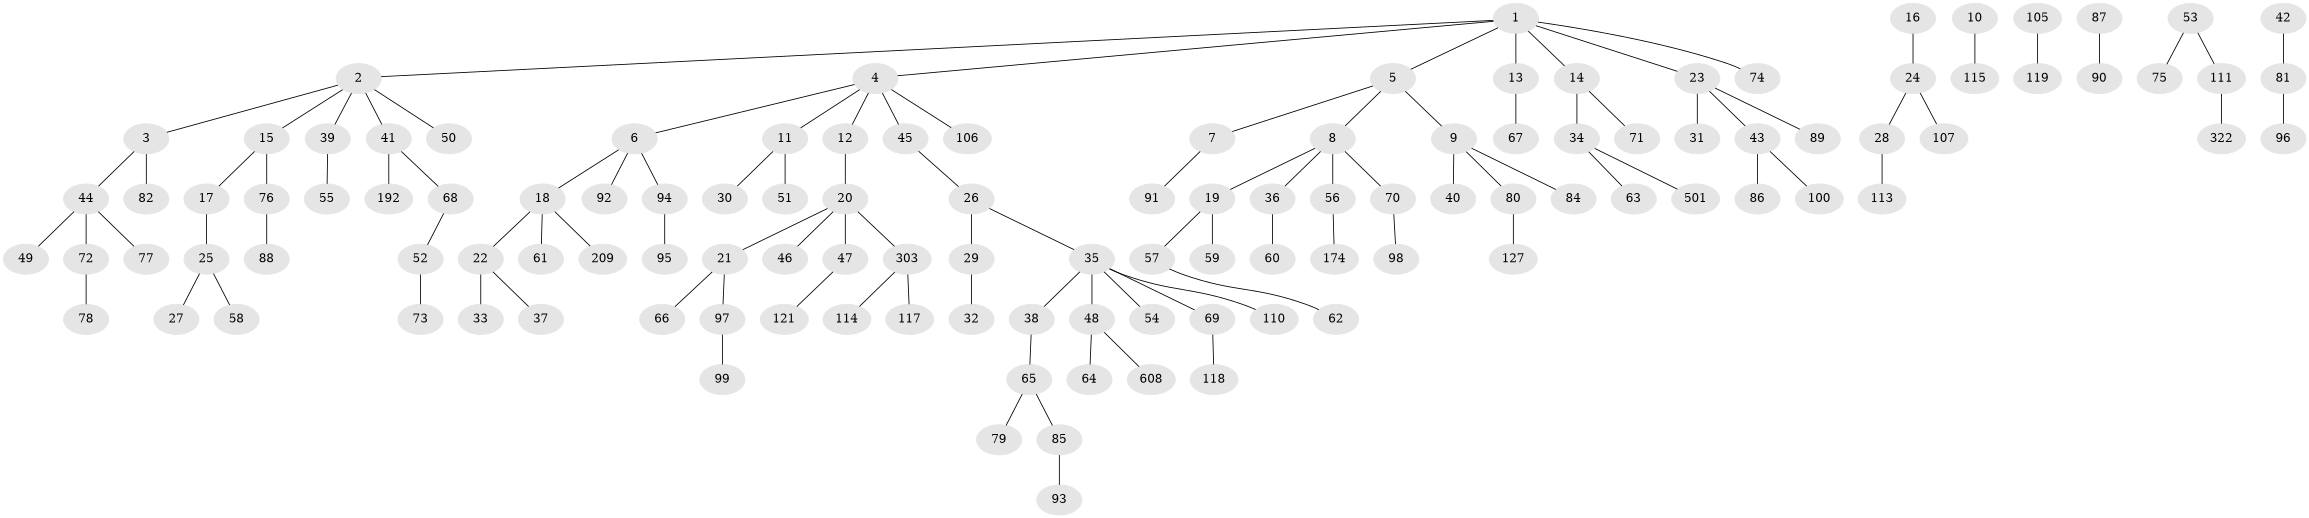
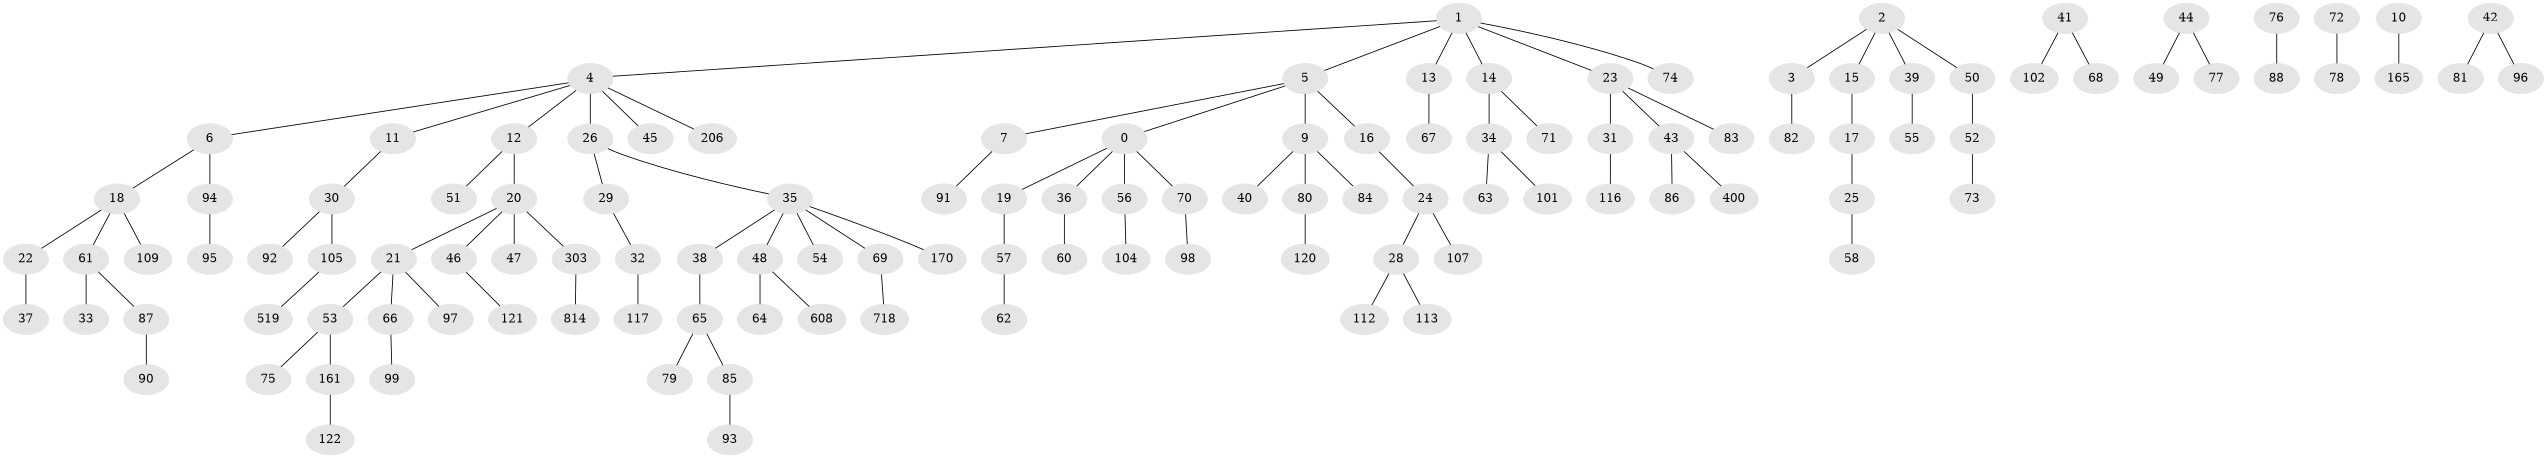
edge "1" -- "2": removed
node "115": label "115" -> "165"
node "119": label "119" -> "519"
node "111": label "111" -> "161"
edge "2" -- "41": removed
edge "5" -- "16": added
edge "81" -- "96": now "42" -- "96"
node "106": label "106" -> "206"
node "8": label "8" -> "0"
node "89": label "89" -> "83"
node "322": label "322" -> "122"
edge "3" -- "44": removed
edge "15" -- "76": removed
edge "6" -- "92": now "30" -- "92"
edge "11" -- "51": now "12" -- "51"
edge "45" -- "26": now "4" -- "26"
node "192": label "192" -> "102"
node "116": added
node "501": label "501" -> "101"
node "100": label "100" -> "400"
edge "44" -- "72": removed
edge "30" -- "105": added
edge "68" -- "52": now "50" -- "52"
node "209": label "209" -> "109"
node "59": removed
node "174": label "174" -> "104"
node "127": label "127" -> "120"
edge "61" -- "87": added
edge "21" -- "53": added
edge "22" -- "33": now "61" -- "33"
edge "47" -- "121": now "46" -- "121"
edge "303" -- "117": now "32" -- "117"
node "27": removed
node "114": label "114" -> "814"
node "110": label "110" -> "170"
node "112": added
edge "97" -- "99": now "66" -- "99"
node "118": label "118" -> "718"
